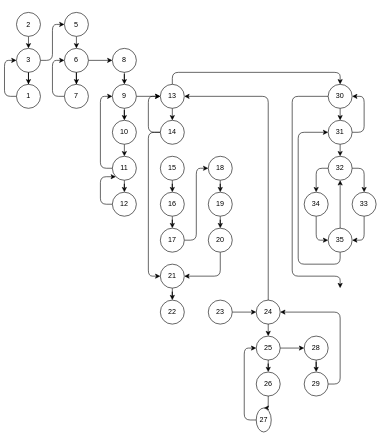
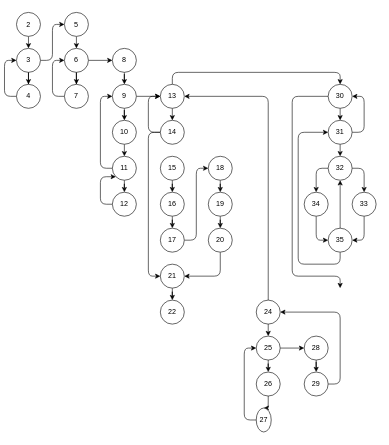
node "1": label "1" -> "4"
node "23": removed
edge "23" -> "24": removed
